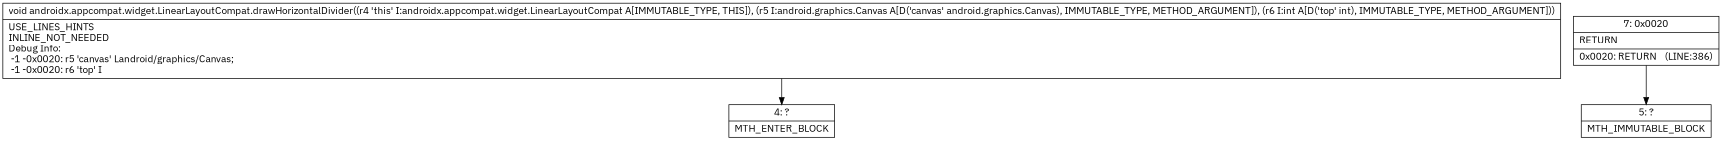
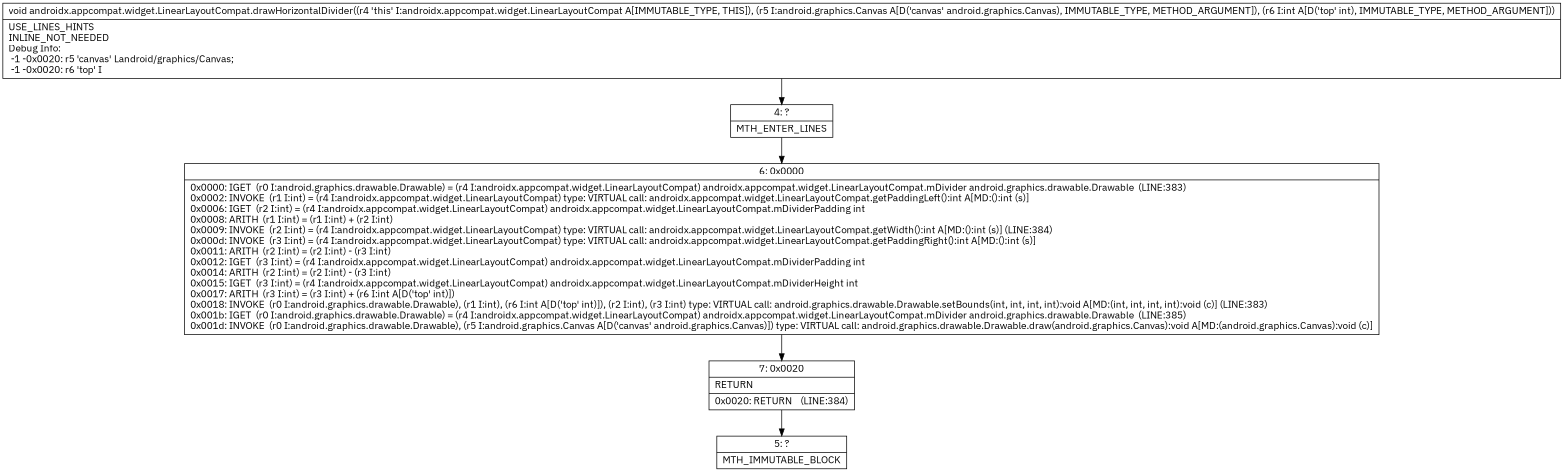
node "7: 0x0020": text "0x0020: RETURN    (LINE:386)" -> "0x0020: RETURN    (LINE:384)"
node "4: ?": text "MTH_ENTER_BLOCK" -> "MTH_ENTER_LINES"
node "6: 0x0000": added
